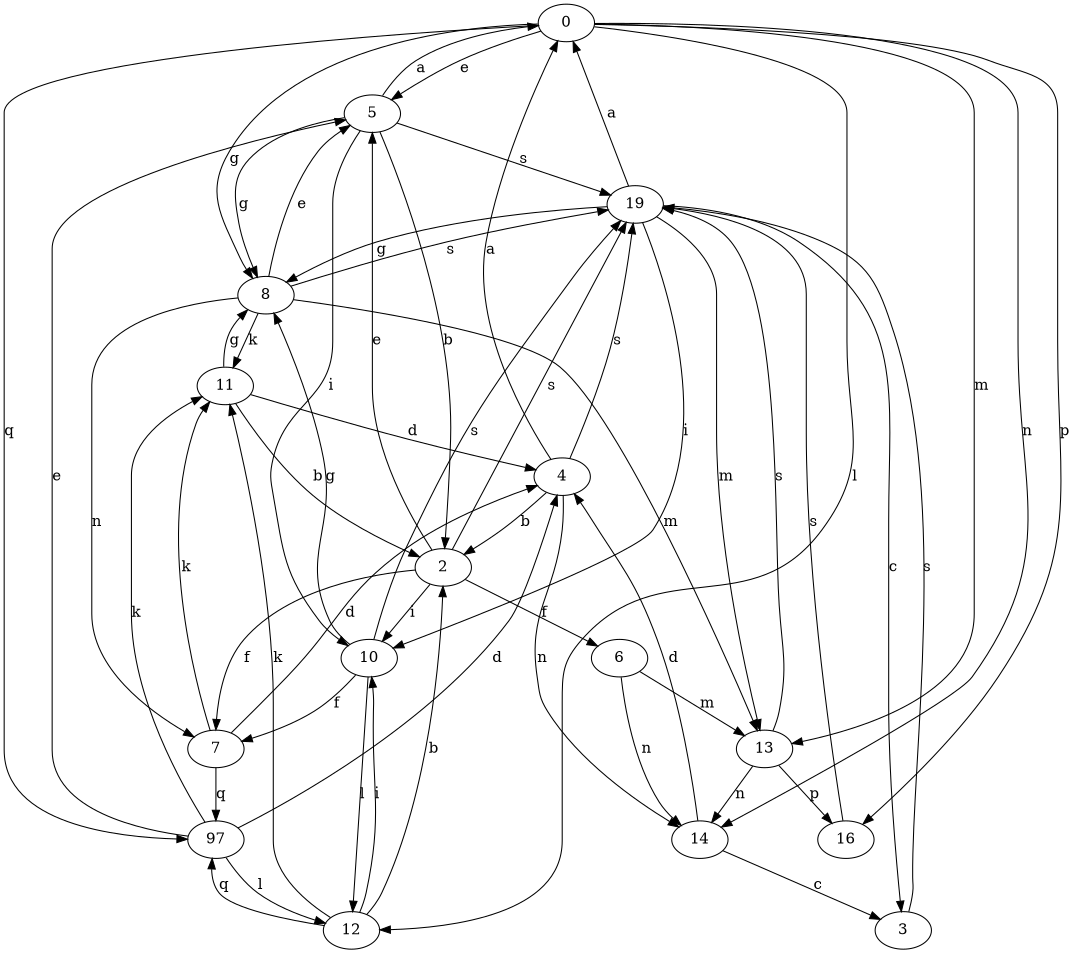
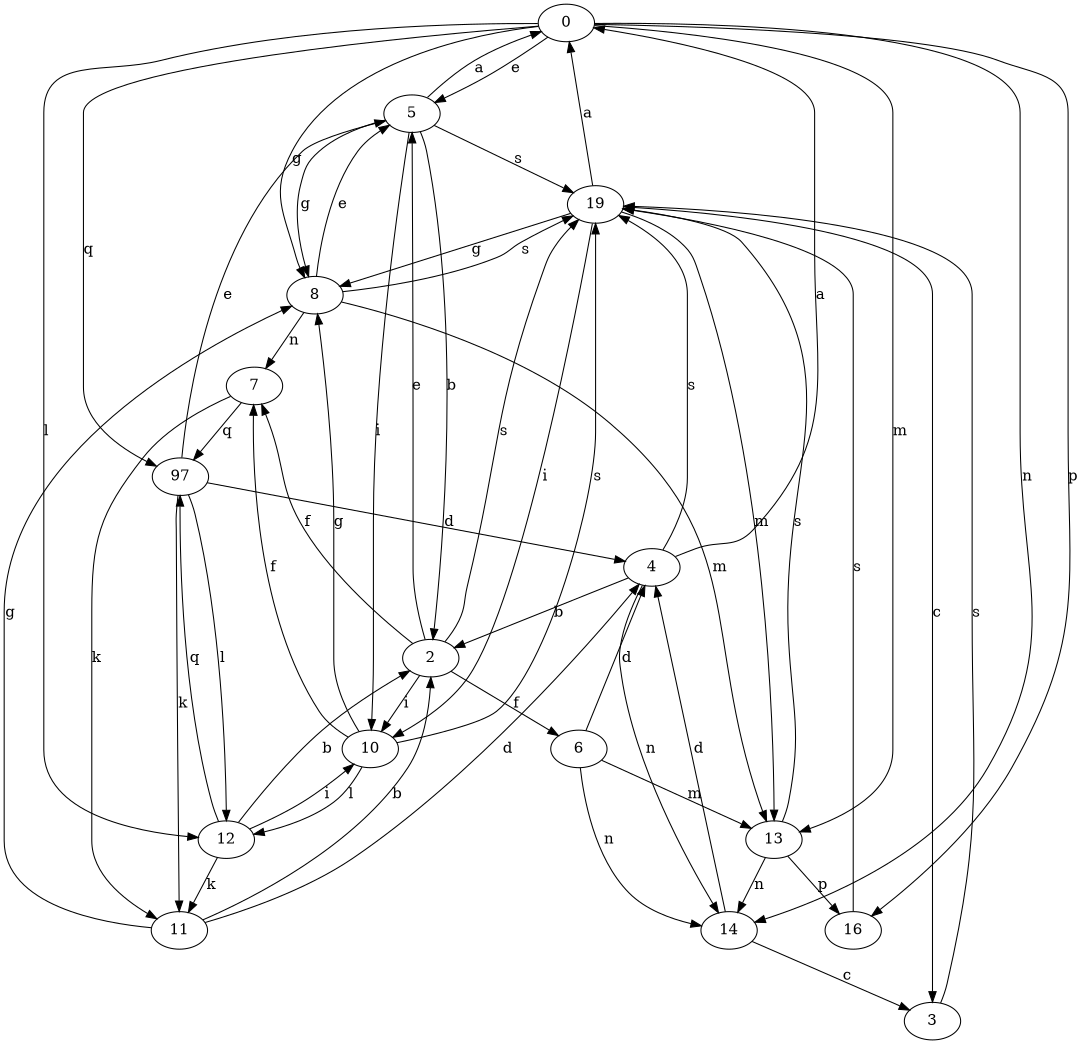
edge "8" -> "11": removed, label "k"
edge "7" -> "4": now "6" -> "4"
